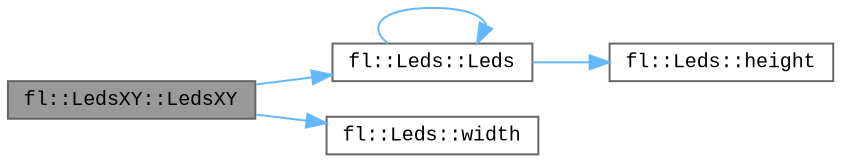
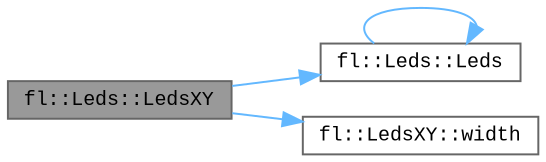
node "fl::Leds::height": removed
node "fl::LedsXY::LedsXY": label "fl::LedsXY::LedsXY" -> "fl::Leds::LedsXY"
node "fl::Leds::width": label "fl::Leds::width" -> "fl::LedsXY::width"
